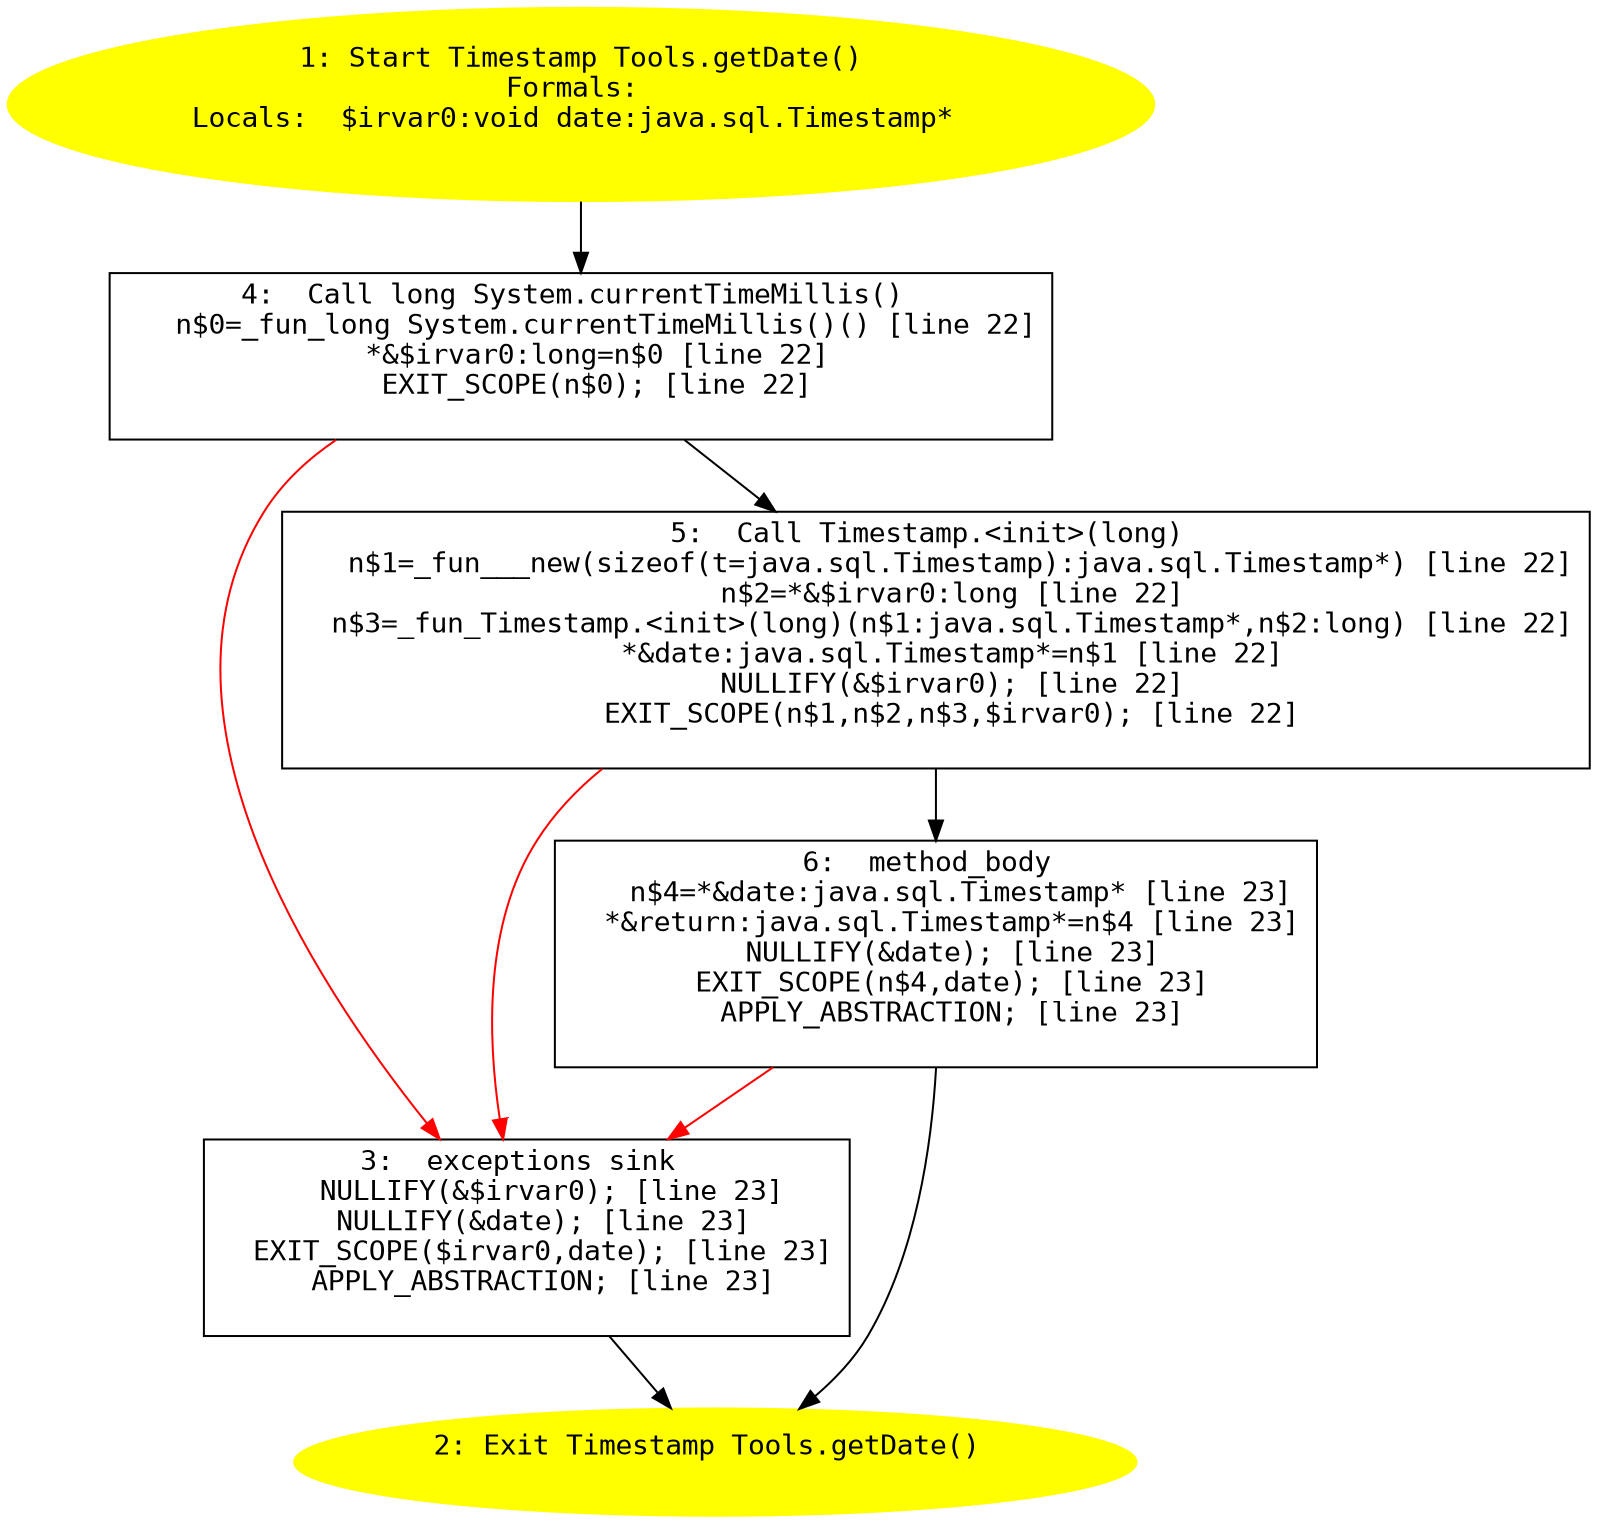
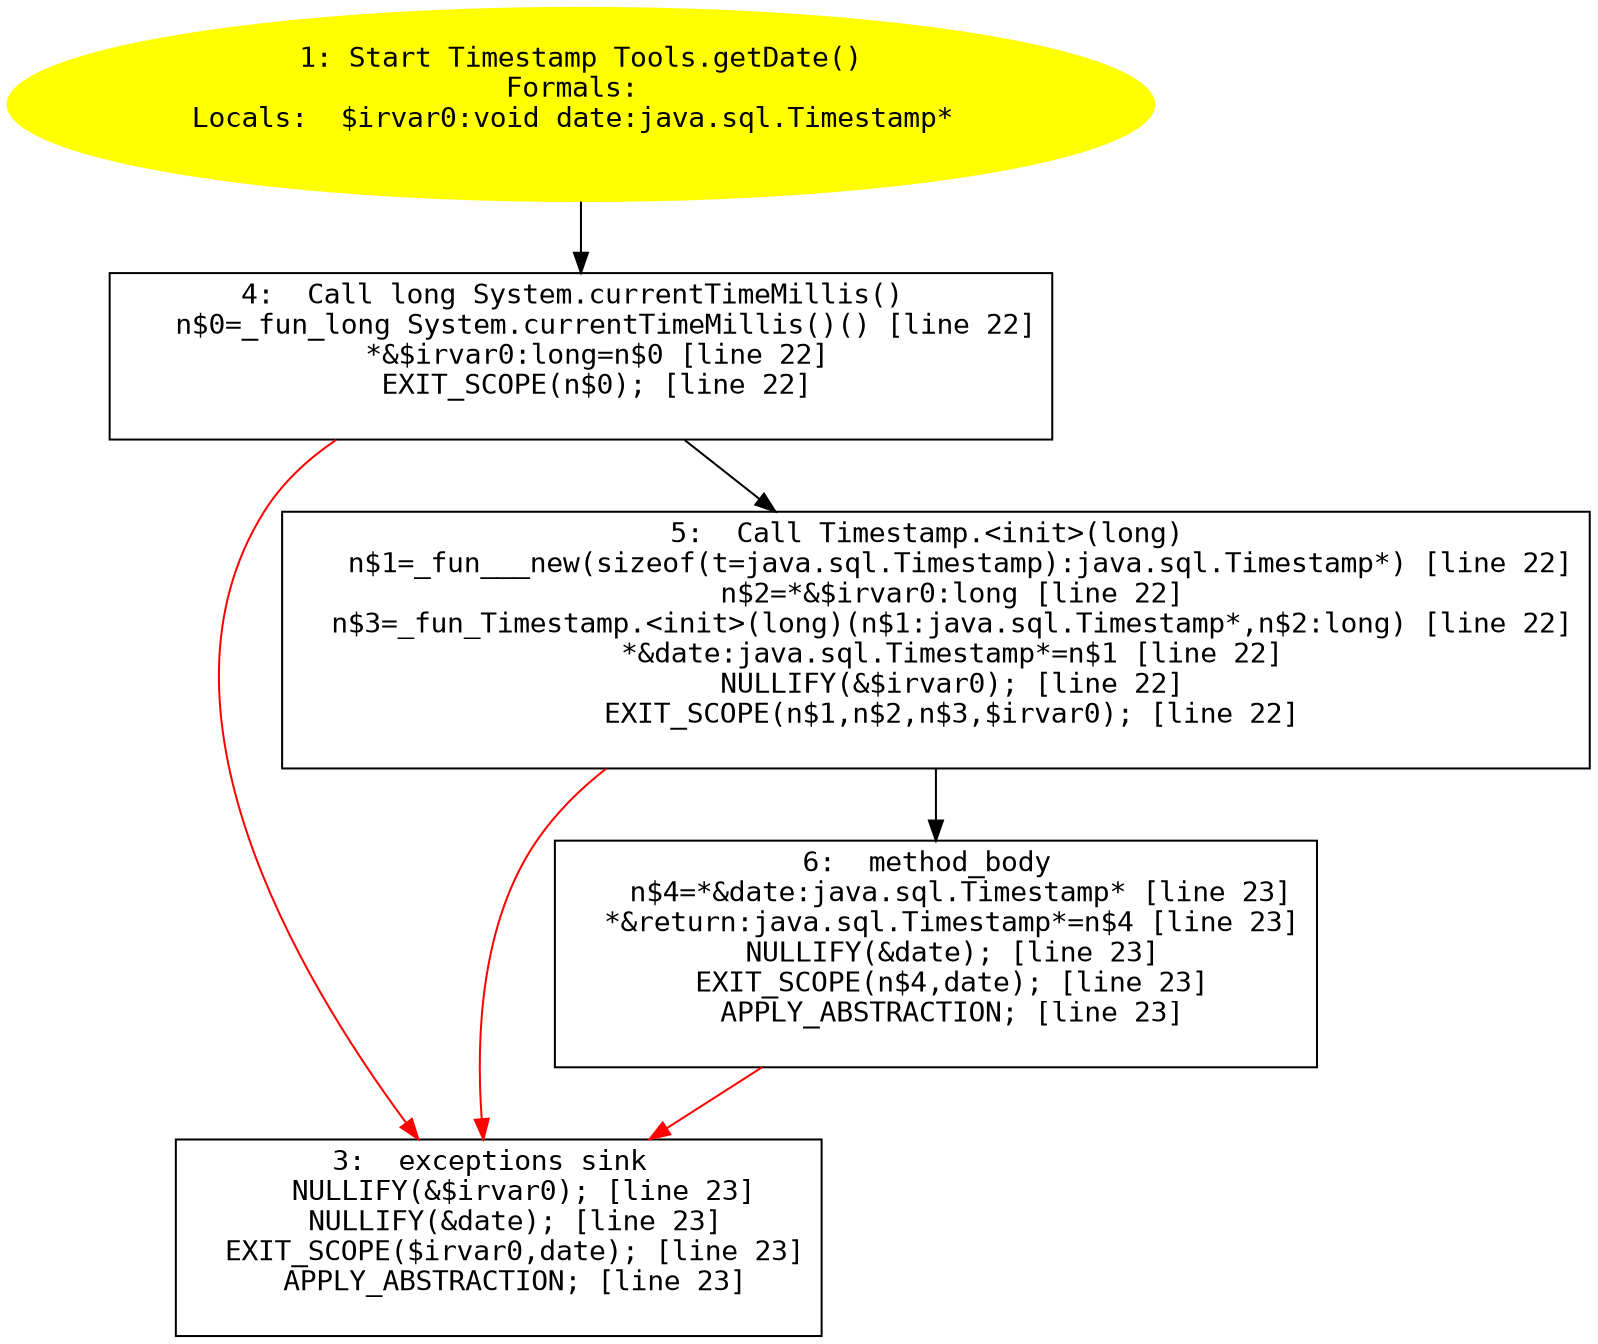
node "2: Exit Timestamp Tools.getDate()": removed
